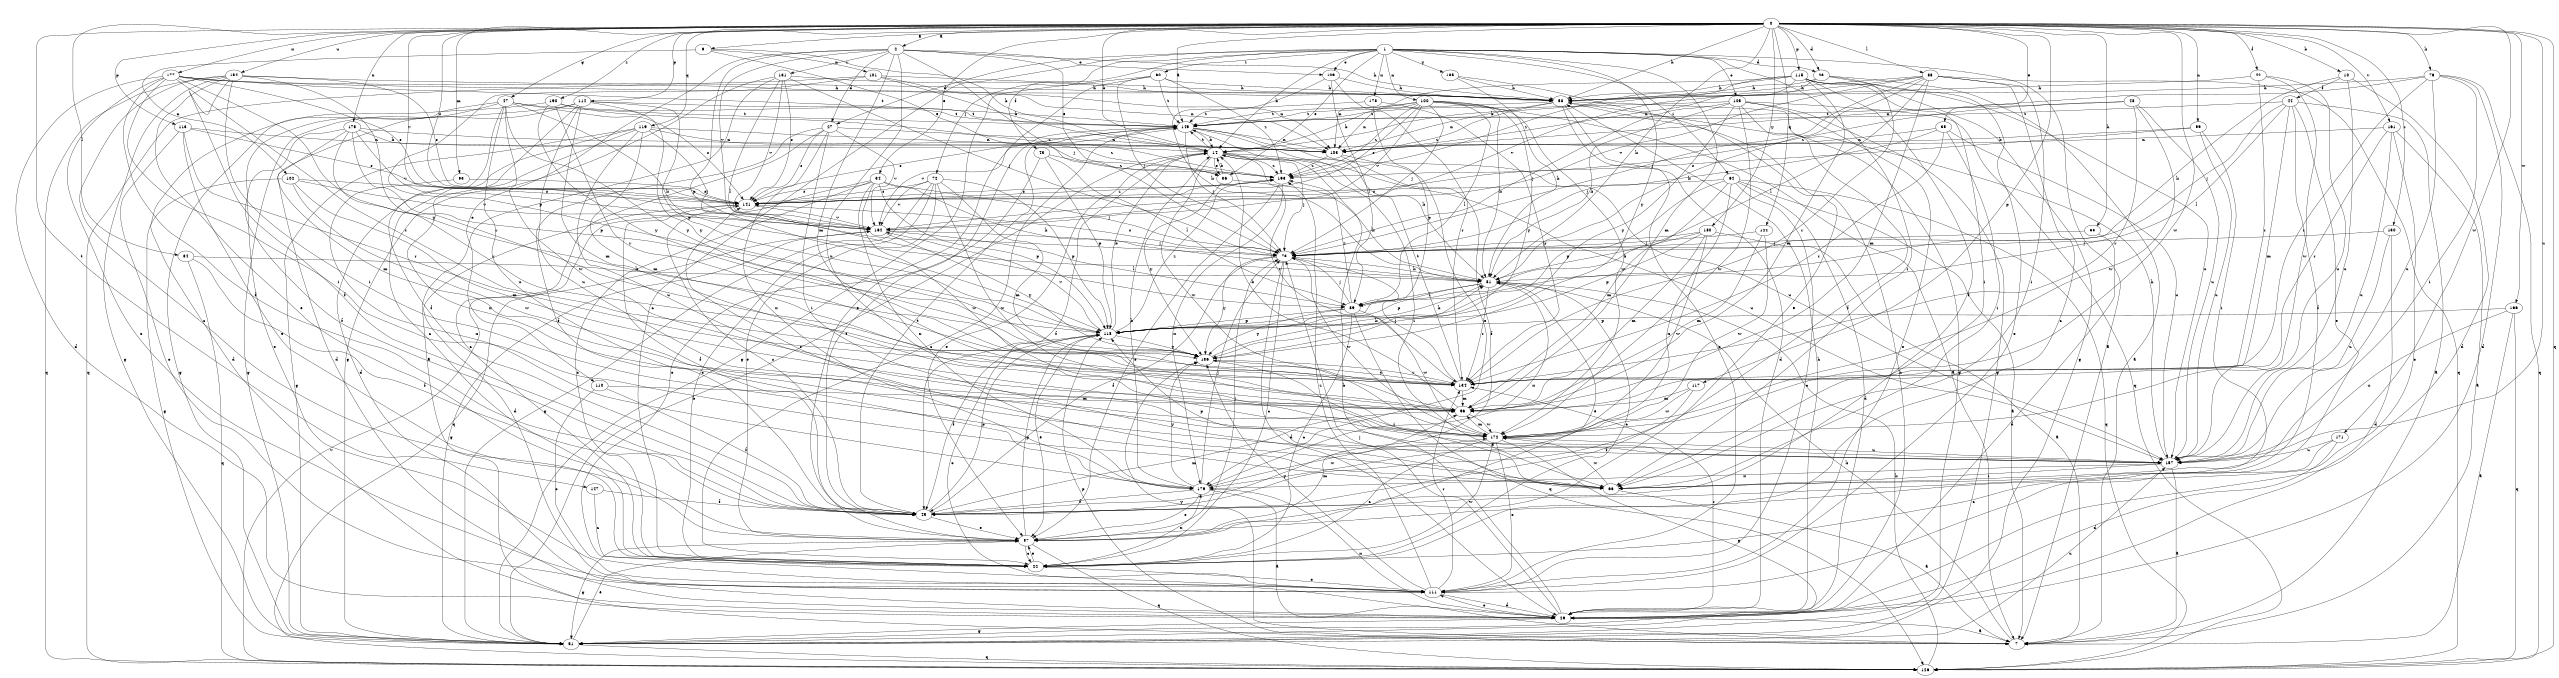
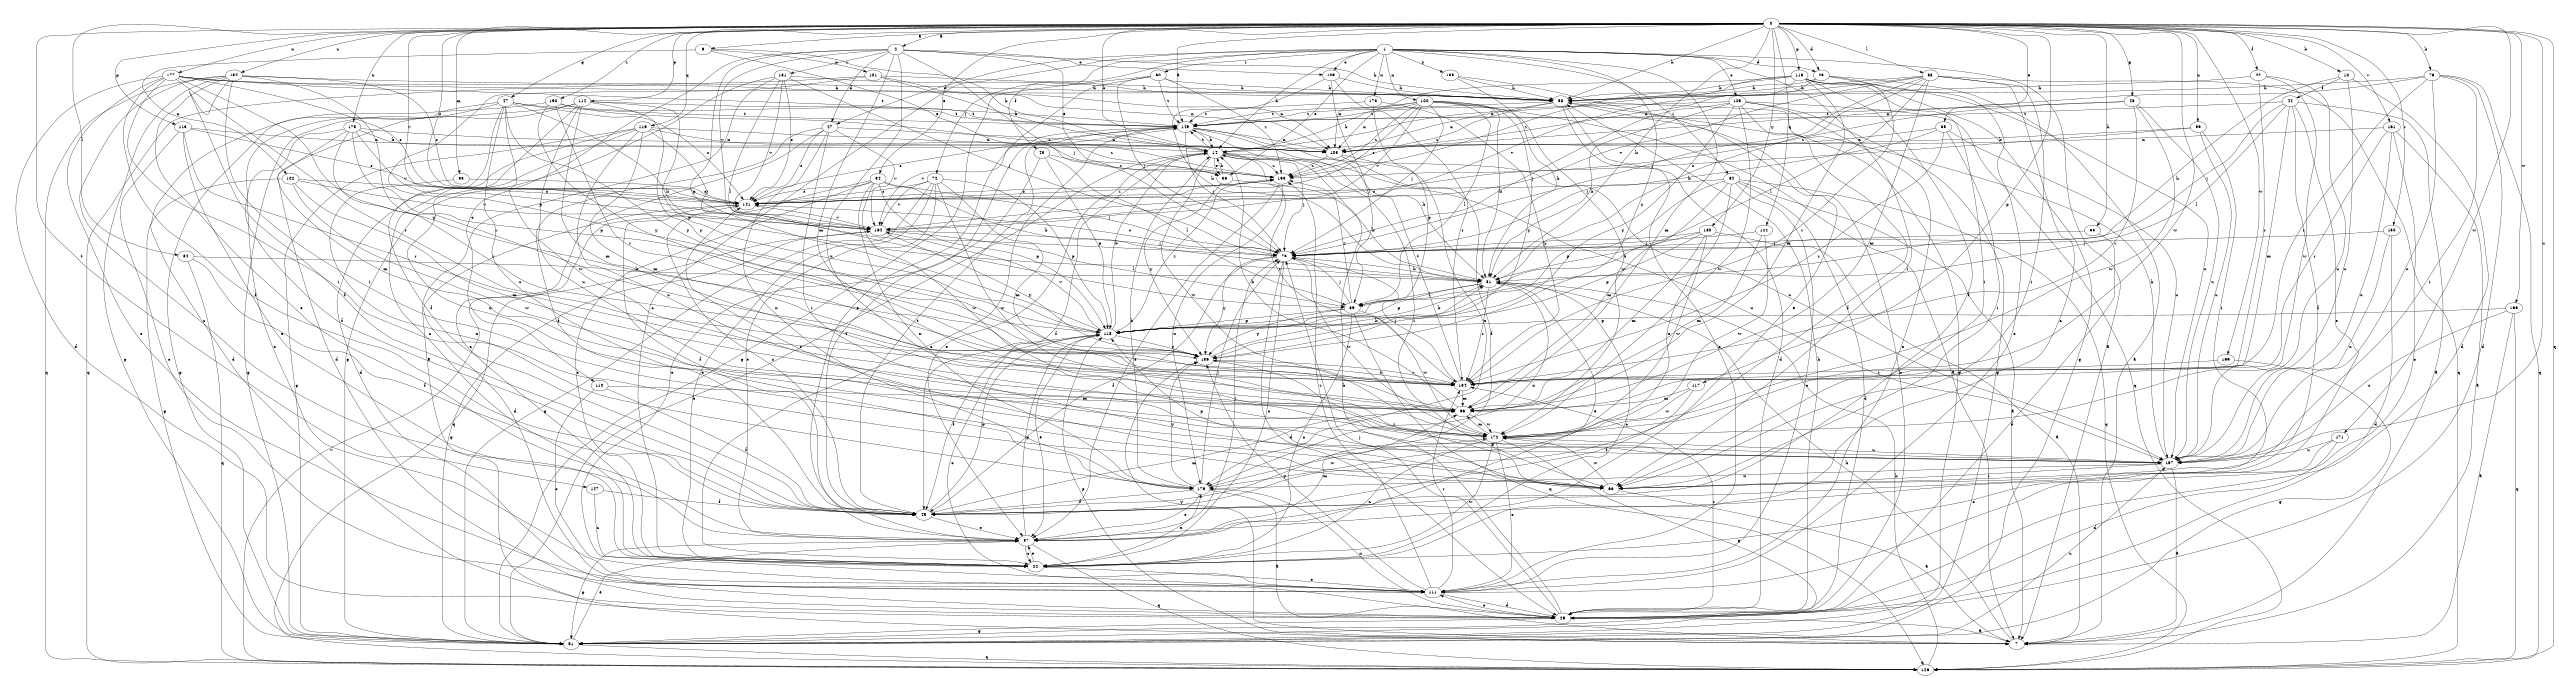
edge "0" -> "48": added, label "g"
node "169": added
